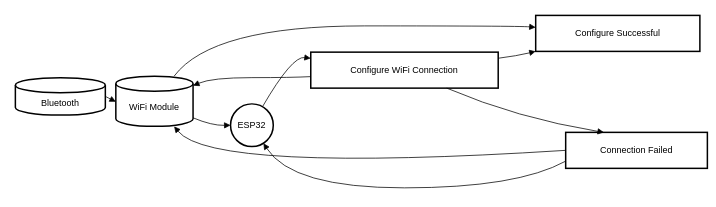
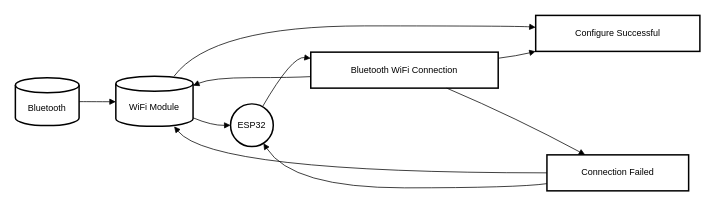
node "Configure WiFi Connection": label "Configure WiFi Connection" -> "Bluetooth WiFi Connection"
node "Bluetooth": size 90x38 -> 64x48
node "Connection Failed": moved (637, 150) -> (618, 173)
